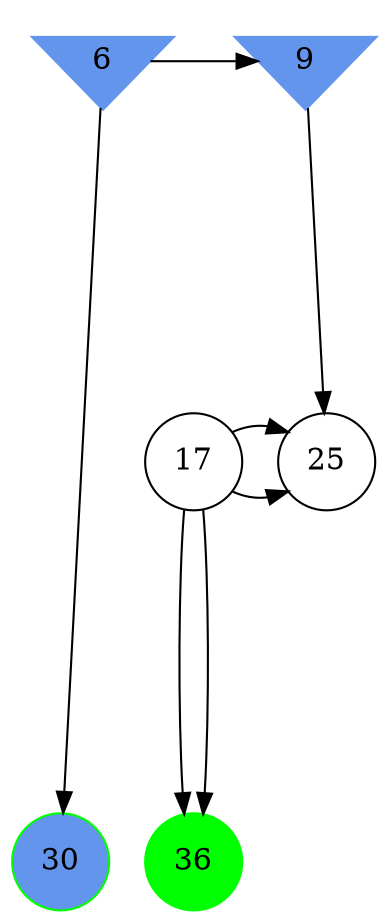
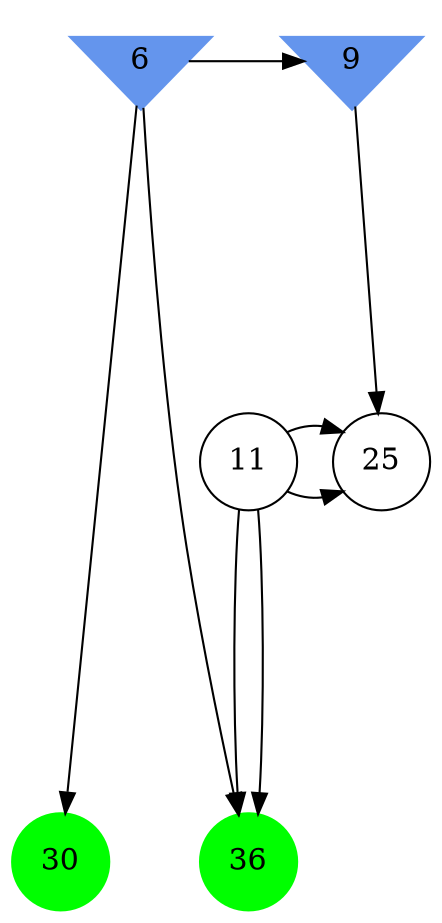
edge "6" -> "36": added
node "17": label "17" -> "11"
node "30": fillcolor cornflowerblue -> green
